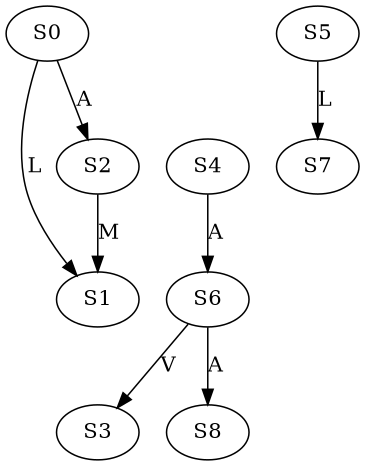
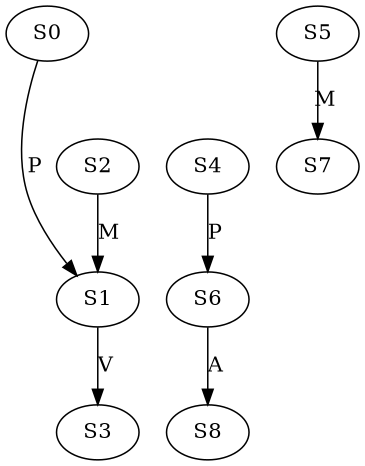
edge "S0" -> "S2": removed, label "A"
edge "S5" -> "S7": label "L" -> "M"
edge "S0" -> "S1": label "L" -> "P"
edge "S4" -> "S6": label "A" -> "P"
edge "S6" -> "S3": now "S1" -> "S3"
